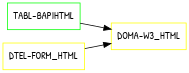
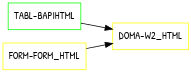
node "DOMA-W3_HTML": label "DOMA-W3_HTML" -> "DOMA-W2_HTML"
node "DTEL-FORM_HTML": label "DTEL-FORM_HTML" -> "FORM-FORM_HTML"
